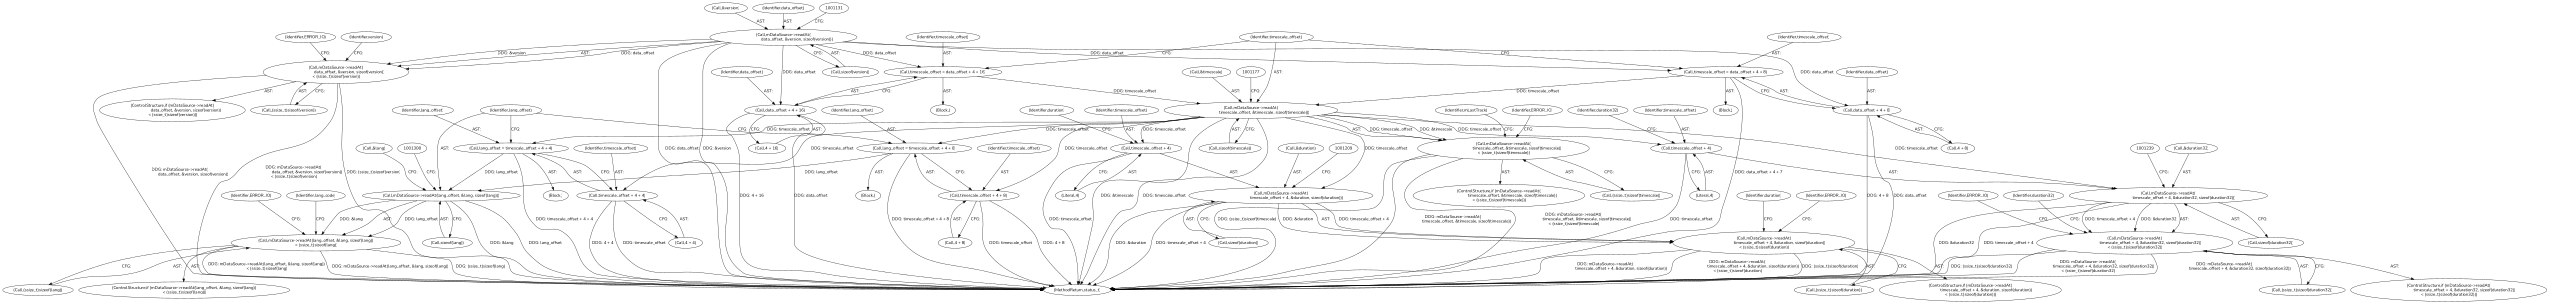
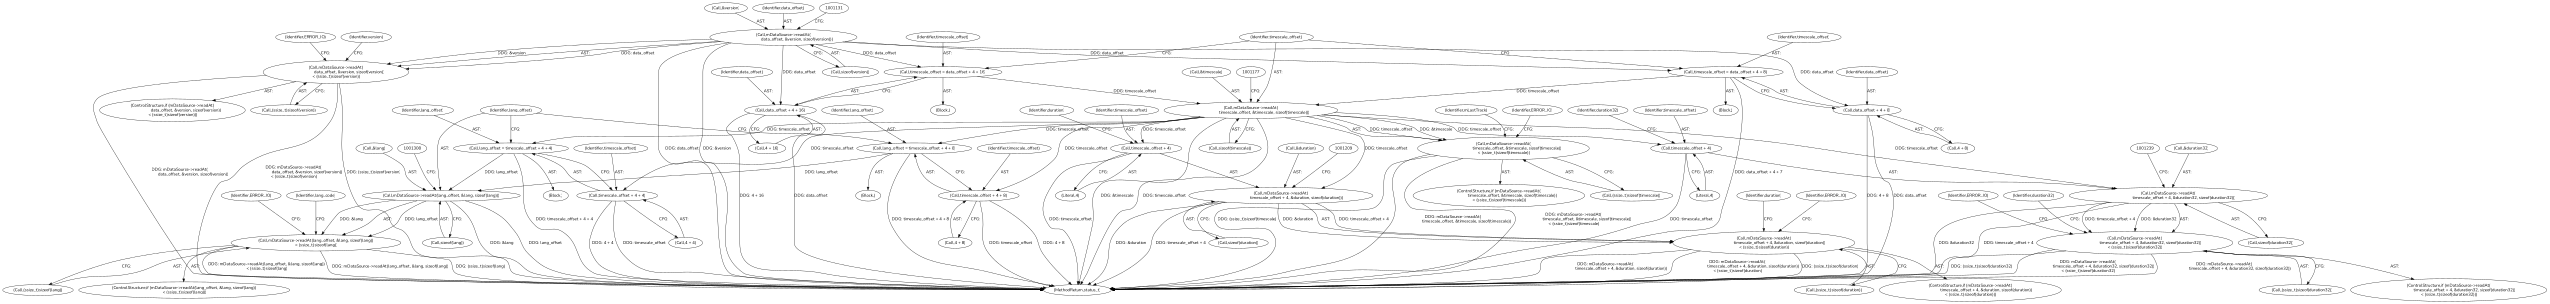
edge "(Call,&lang)" -> "(Call,mDataSource->readAt(lang_offset, &lang, sizeof(lang)))": label "CFG: " -> "AST: "
